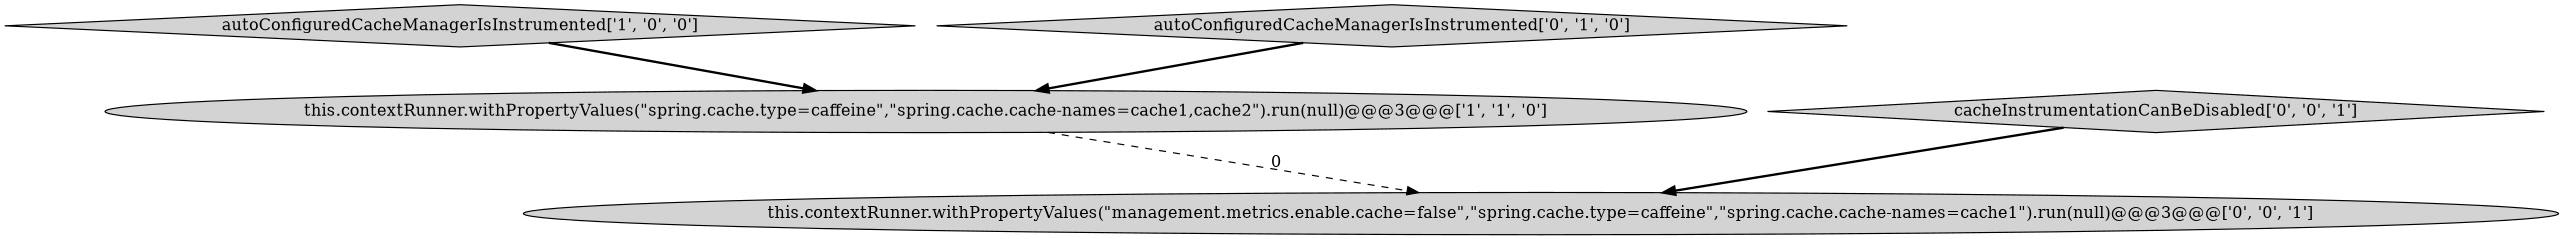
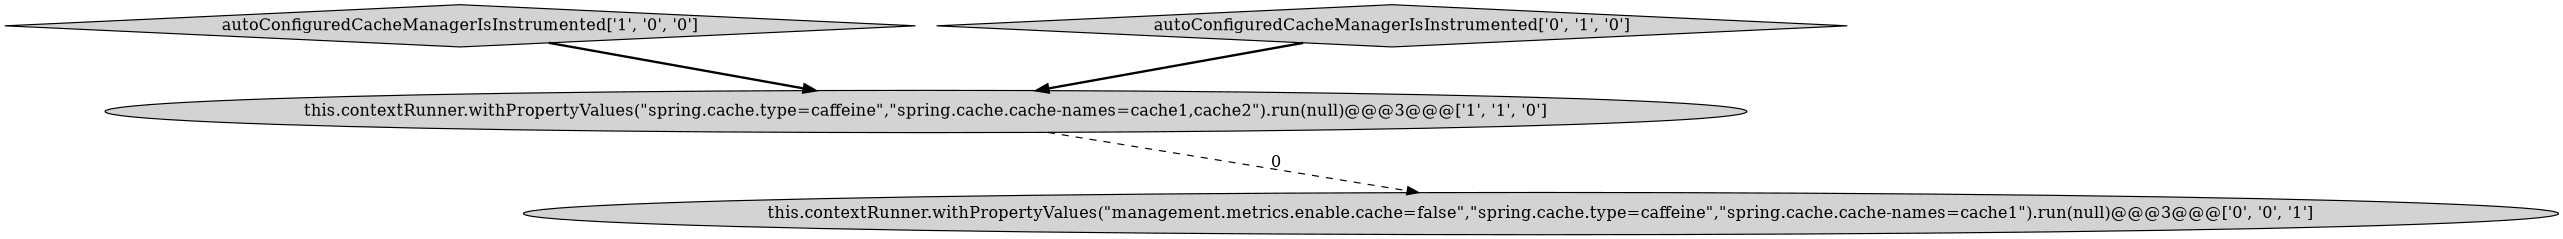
node "cacheInstrumentationCanBeDisabled['0', '0', '1']": removed
